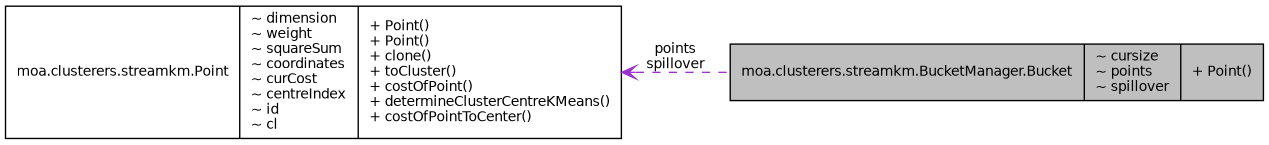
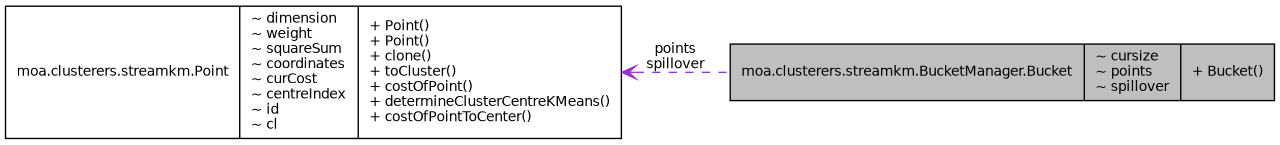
node "moa.clusterers.streamkm.BucketManager.Bucket": text "+ Point()" -> "+ Bucket()"
